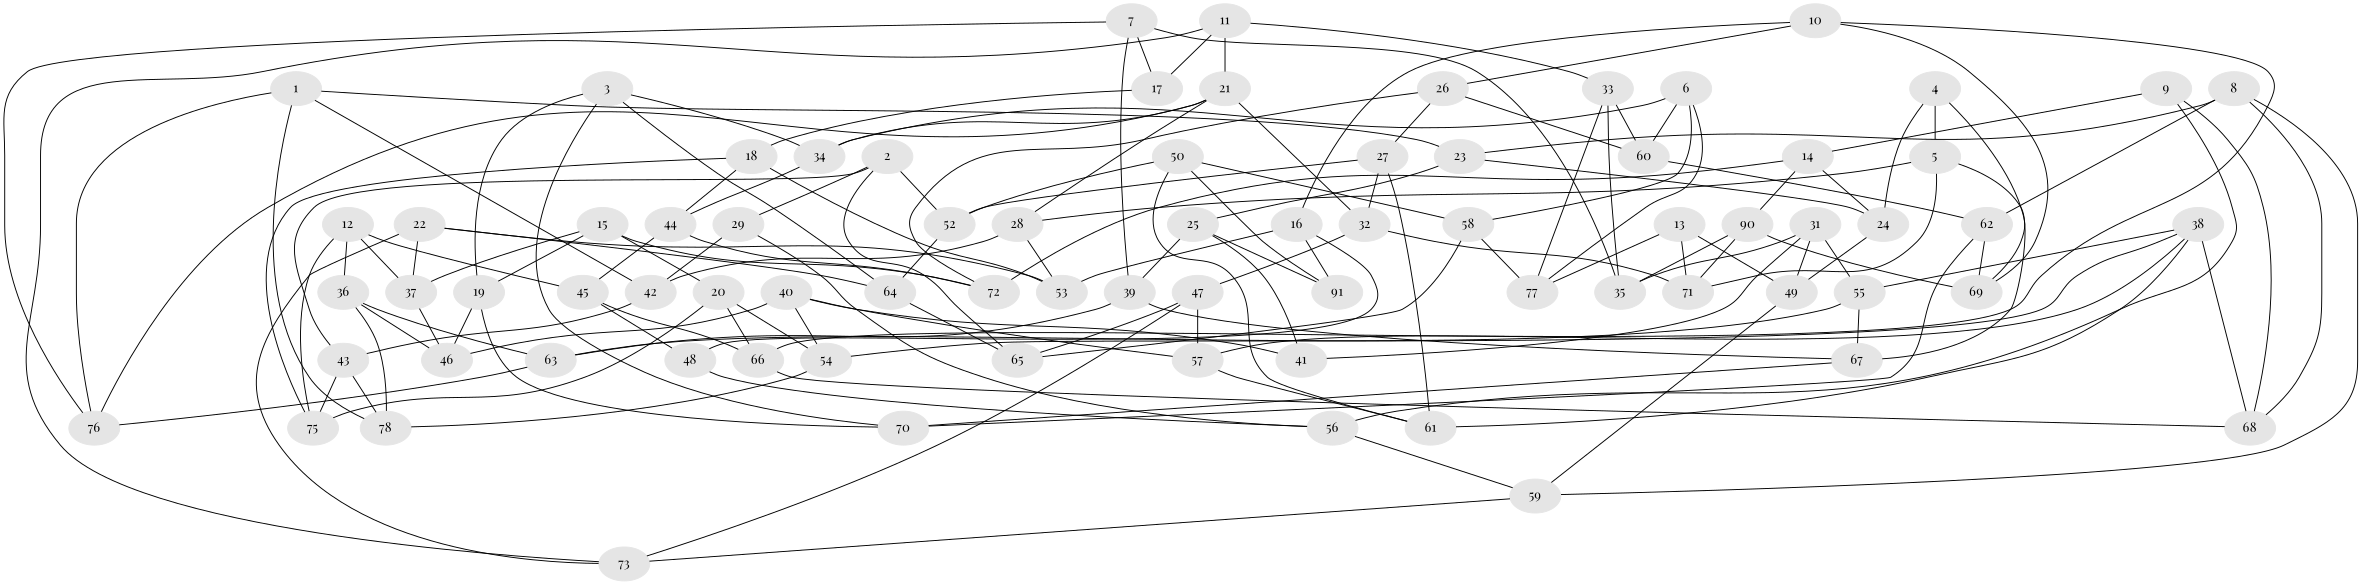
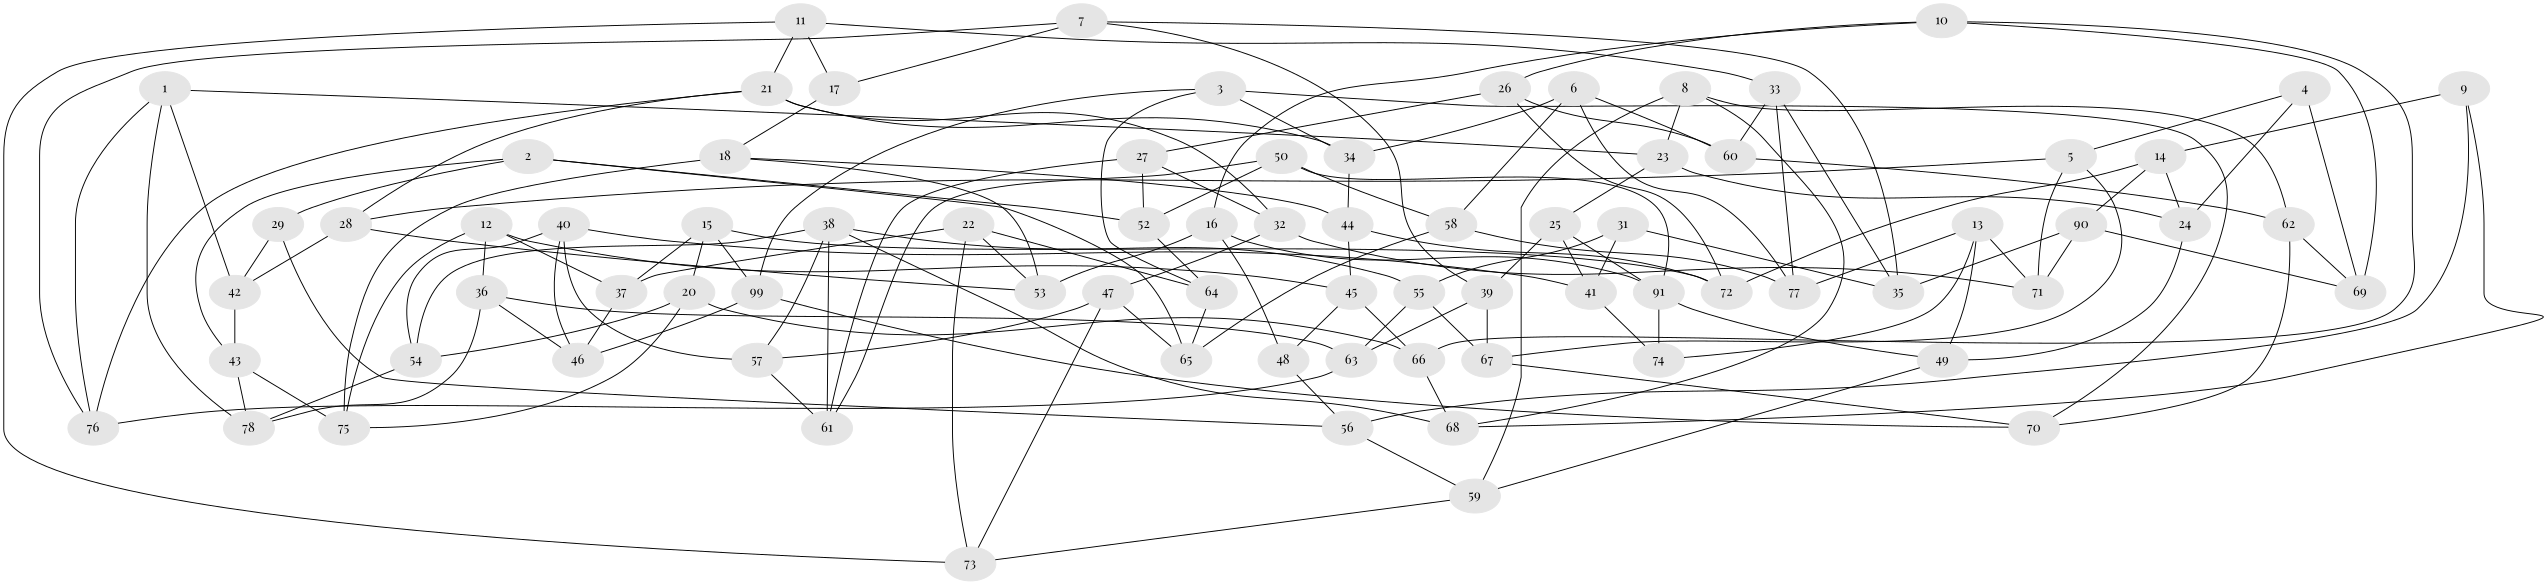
edge "31" -- "49": now "91" -- "49"
node "19": label "19" -> "99"
node "74": added
